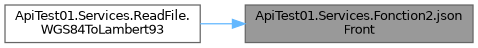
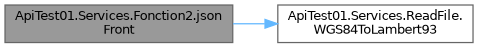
edge "ApiTest01.Services.ReadFile. WGS84ToLambert93" -> "ApiTest01.Services.Fonction2.json Front": reversed
